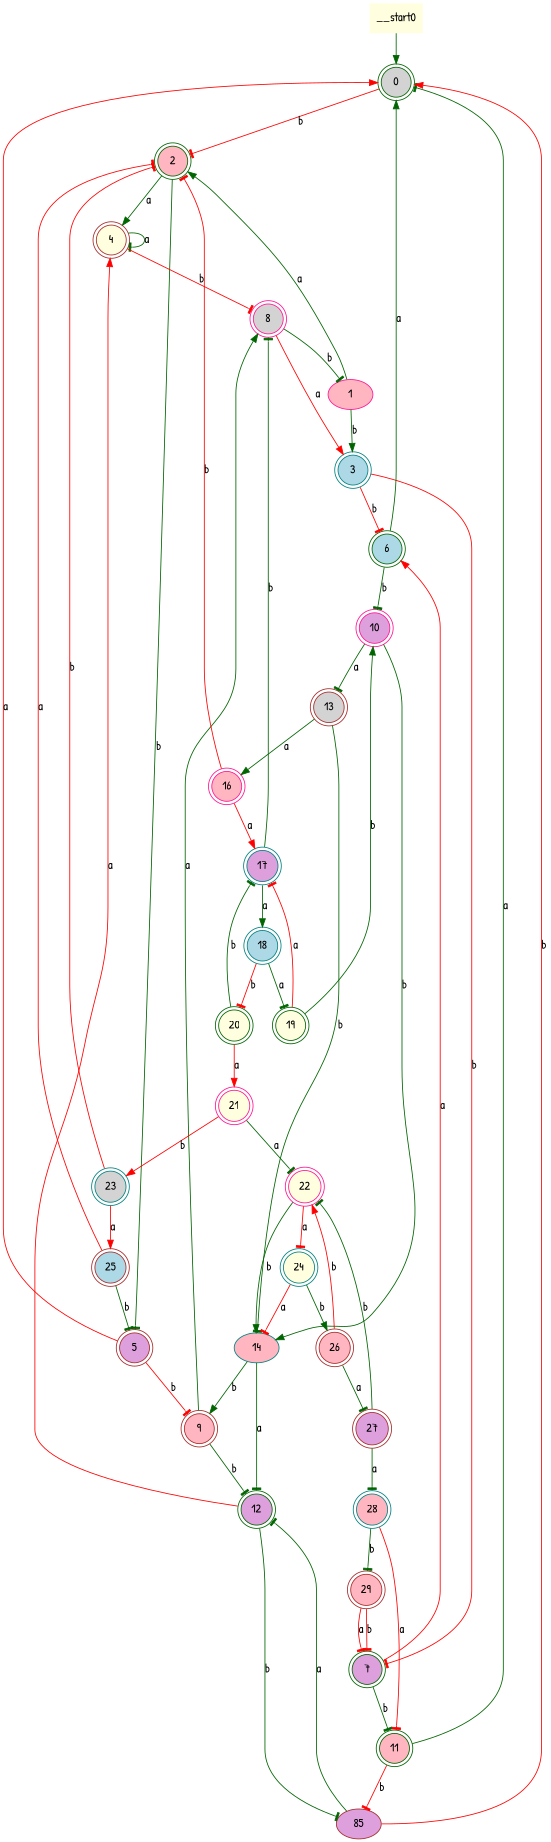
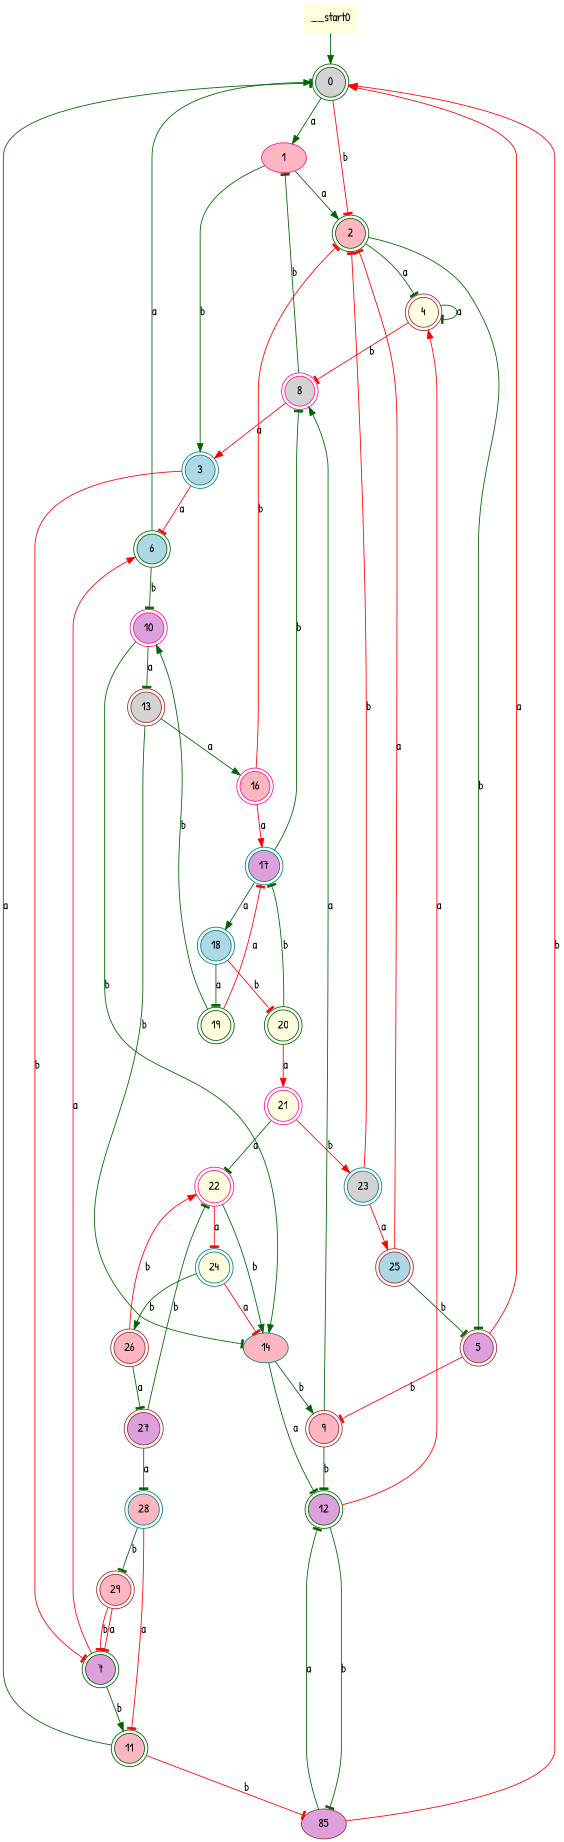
edge "0" -> "1": added, label "a"
edge "2" -> "4": arrowhead normal -> tee
edge "3" -> "6": label "b" -> "a"
edge "7" -> "11": arrowhead tee -> normal
